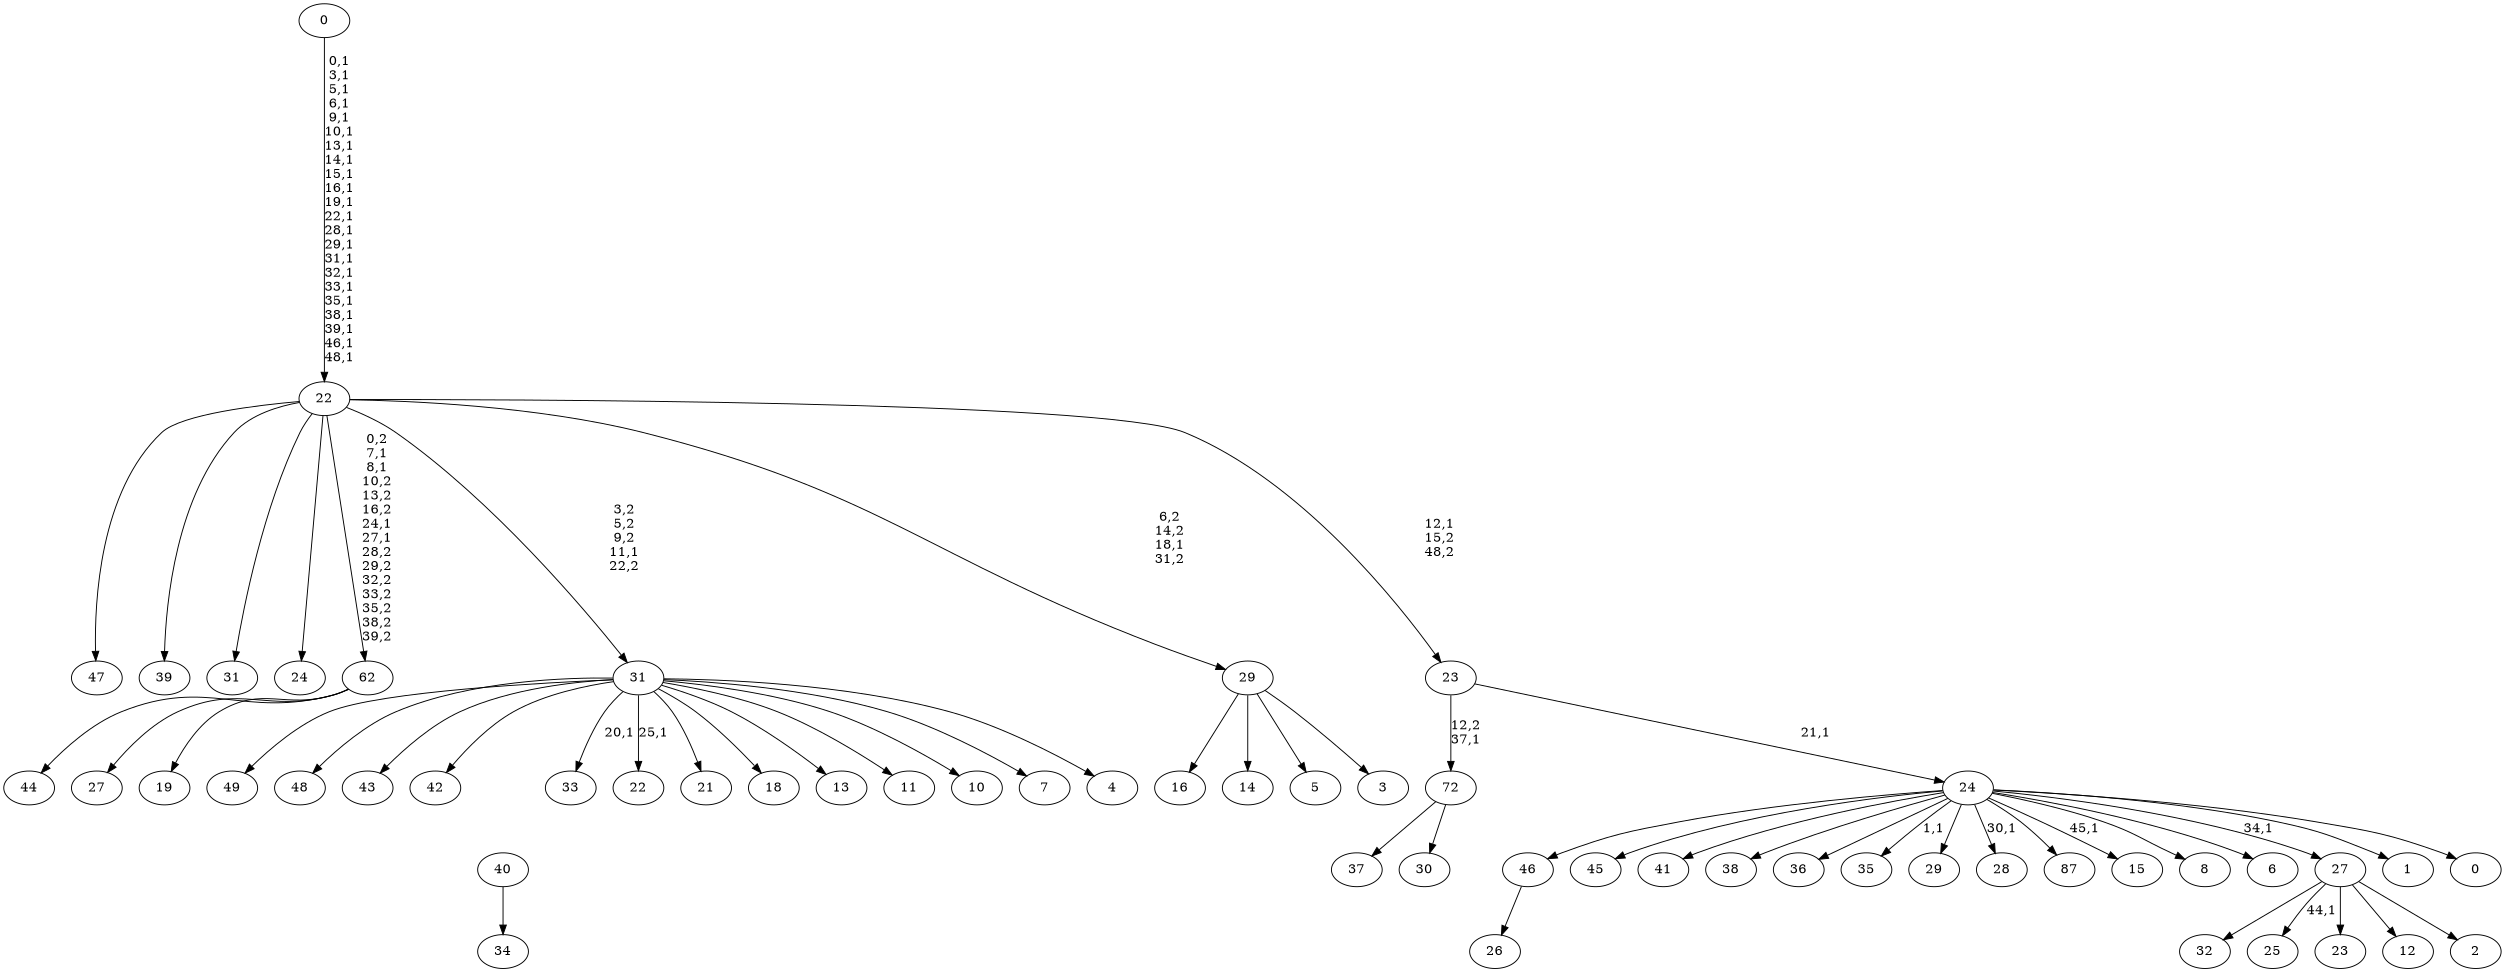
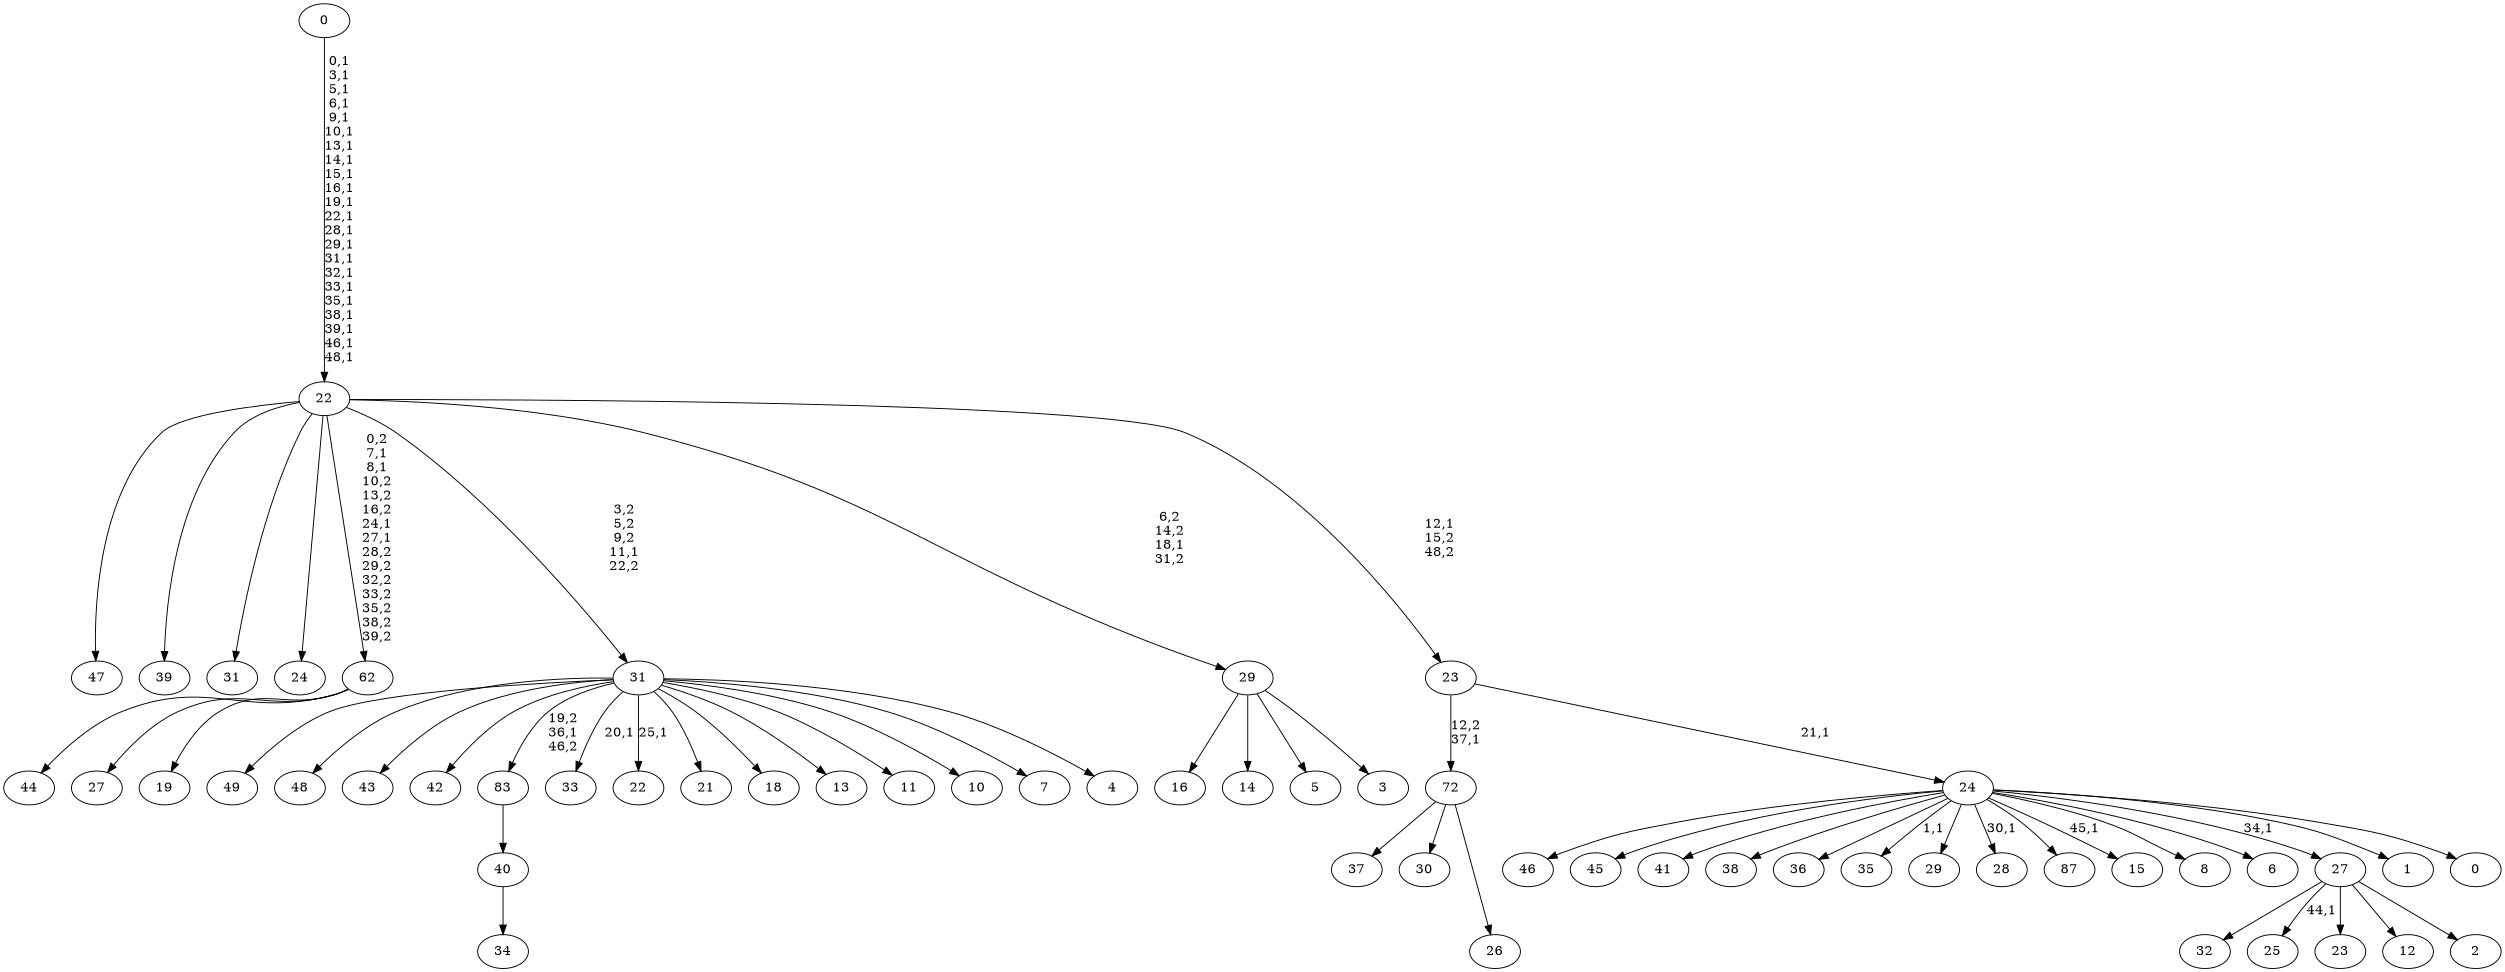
node "83": added
edge "46" -> "26": now "72" -> "26"
